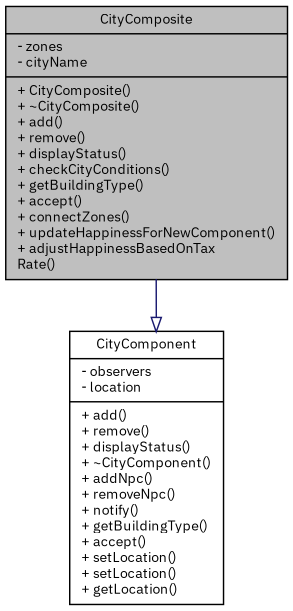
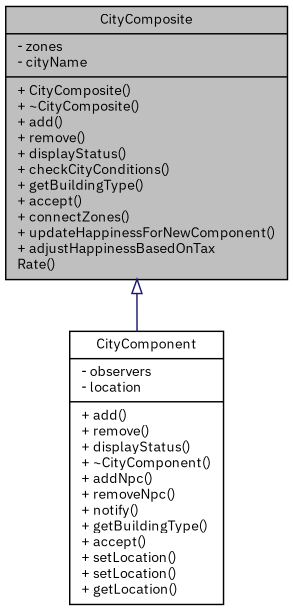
edge "CityComposite" -> "CityComponent": reversed
